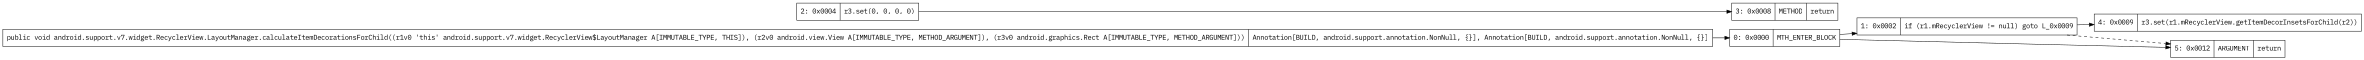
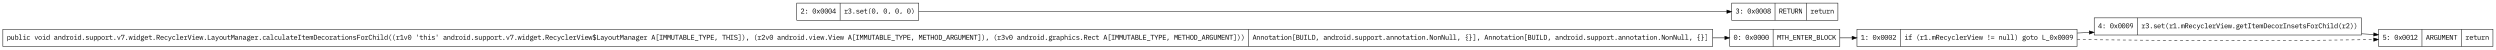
node "3: 0x0008": text "METHOD" -> "RETURN"
edge "0: 0x0000" -> "5: 0x0012": now "4: 0x0009" -> "5: 0x0012"
